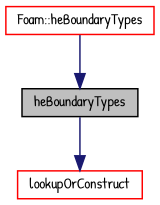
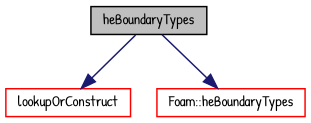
edge "Foam::heBoundaryTypes" -> "heBoundaryTypes": reversed
